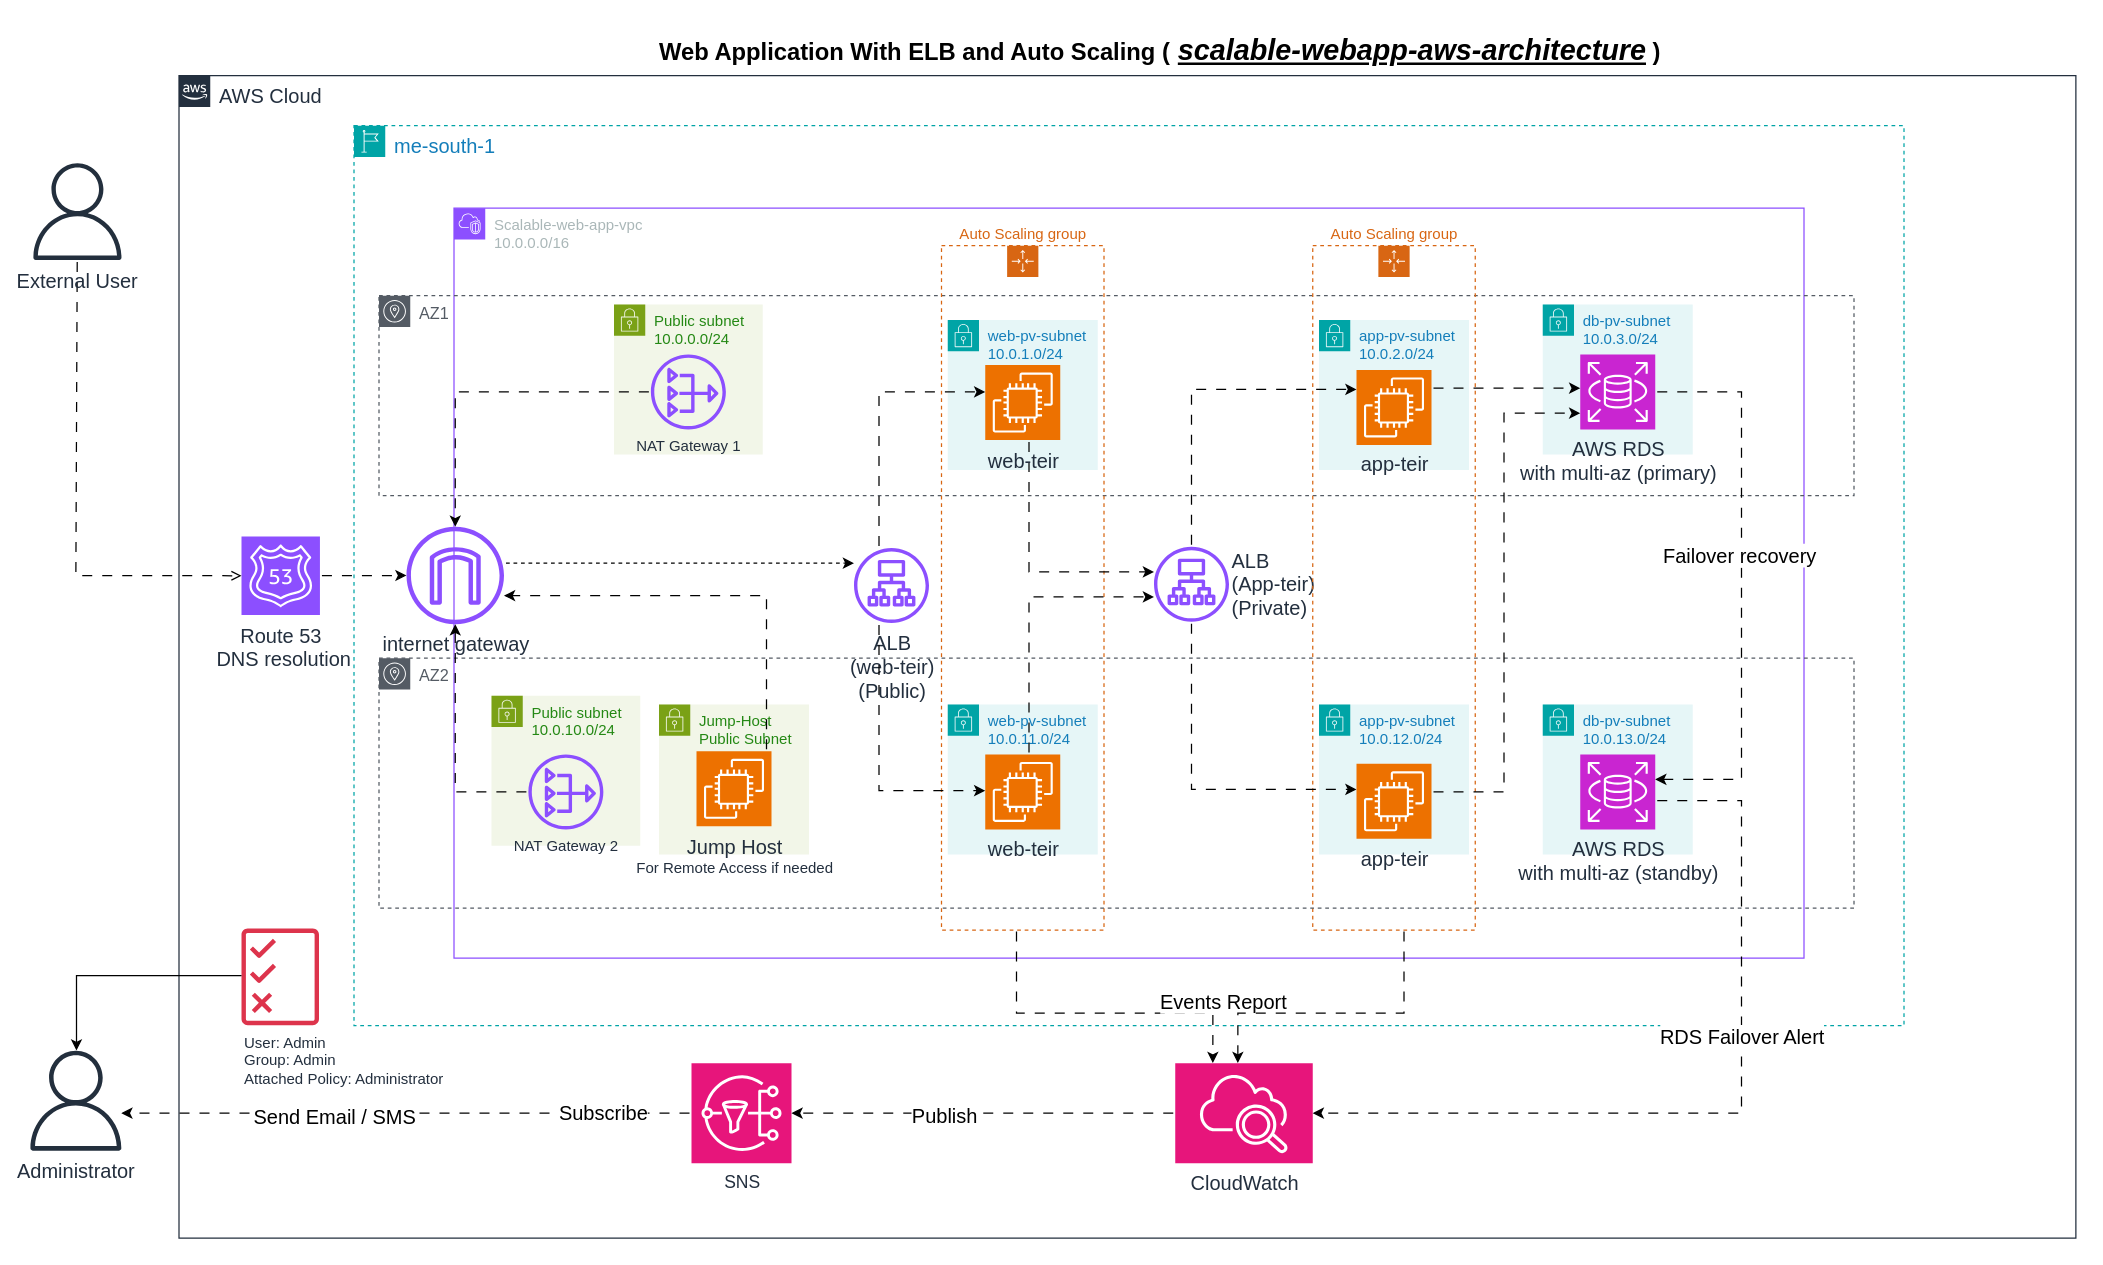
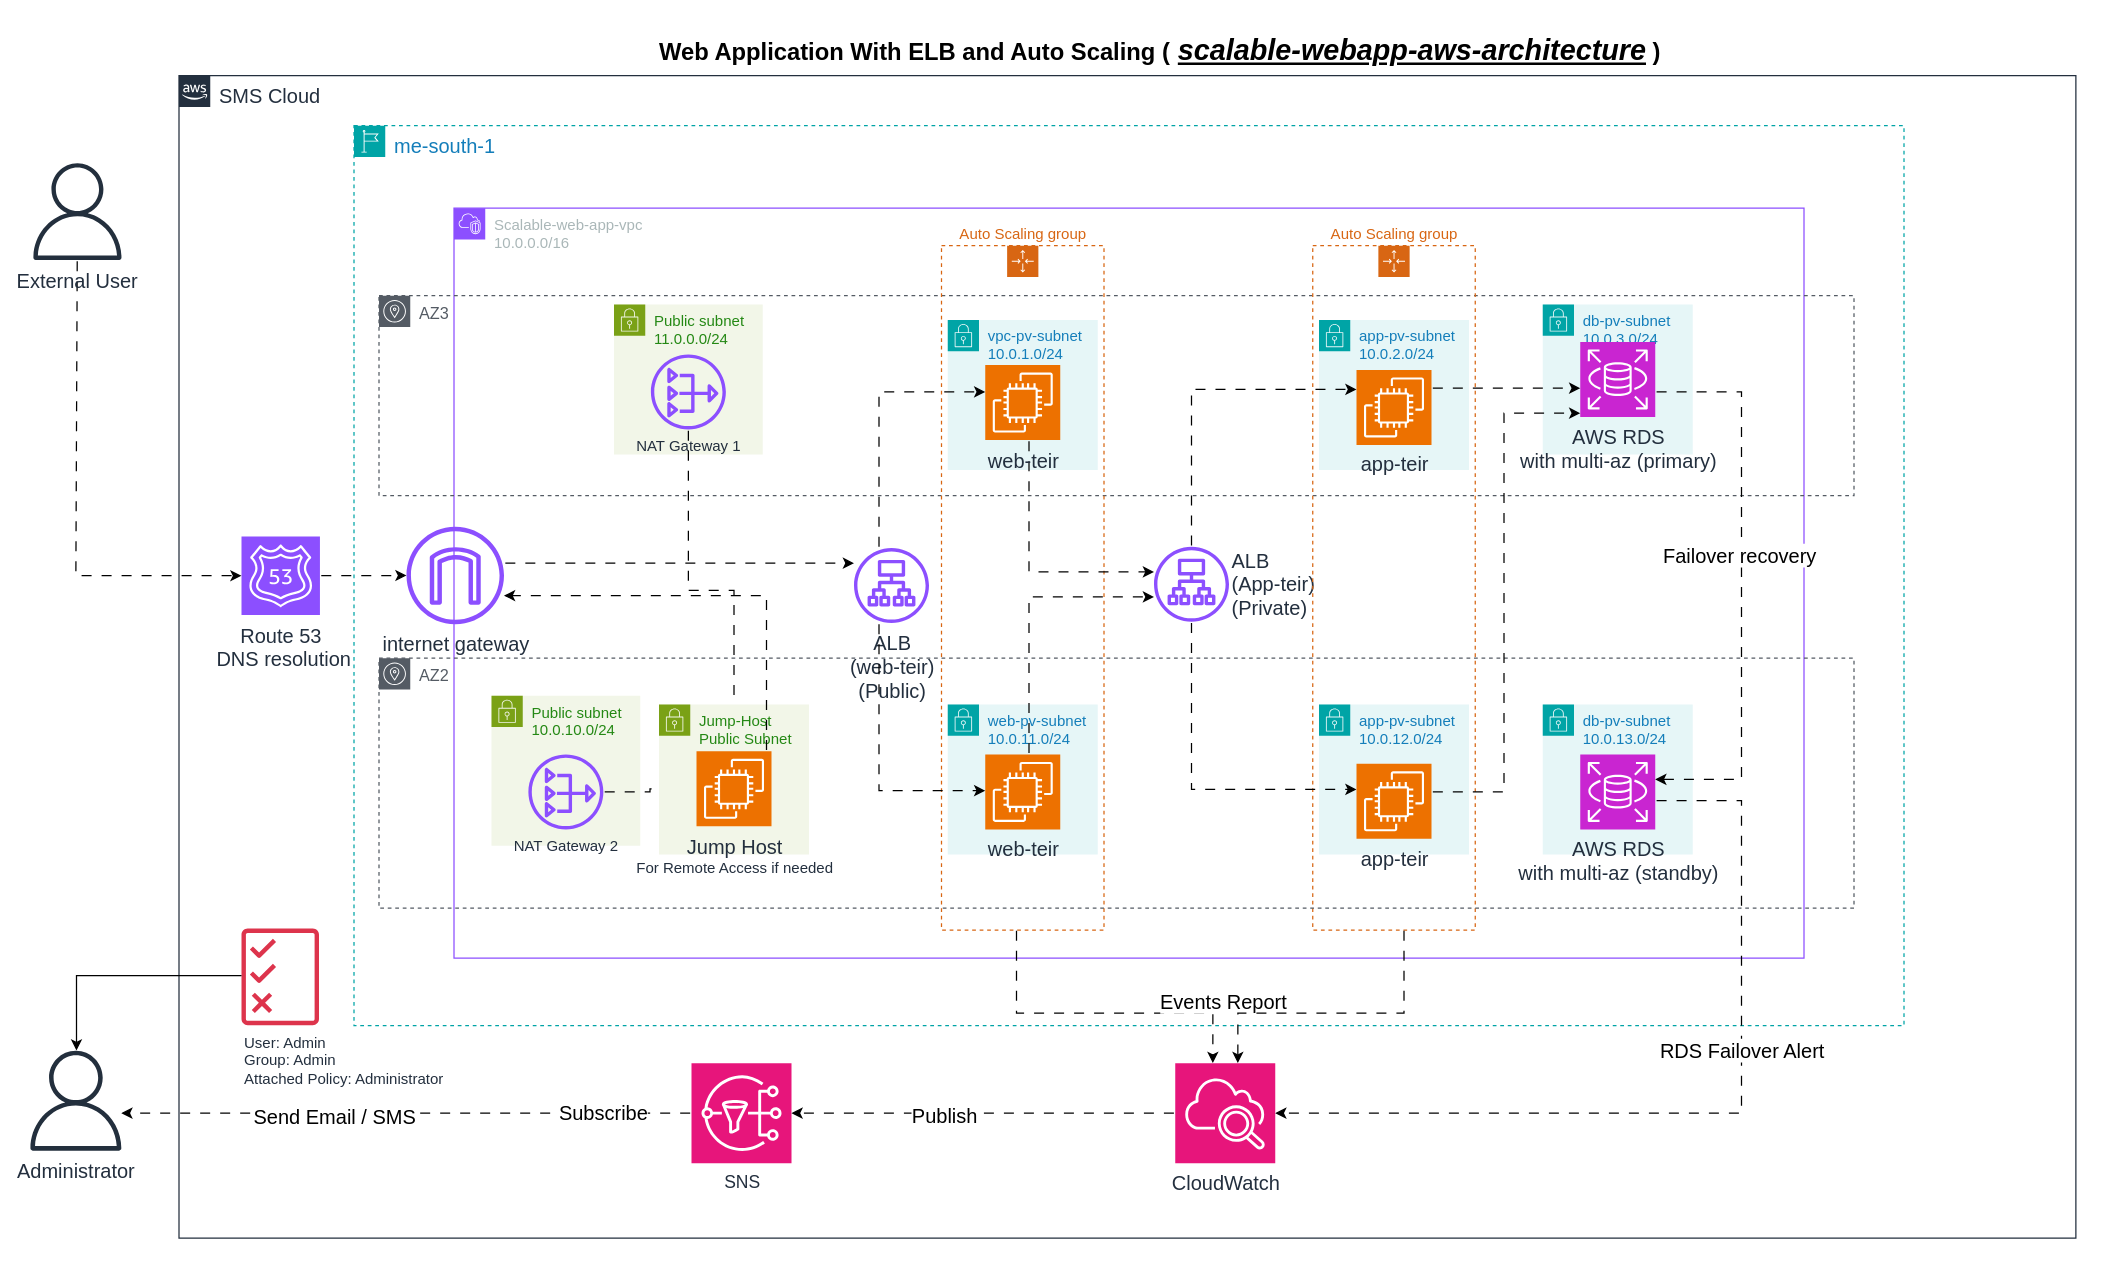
node "AWS Cloud": label "AWS Cloud" -> "SMS Cloud"
node "AZ1": label "AZ1" -> "AZ3"
node "Public subnet 10.0.0.0/24": label "Public subnet 10.0.0.0/24" -> "Public subnet 11.0.0.0/24"
node "web-pv-subnet 10.0.1.0/24": label "web-pv-subnet 10.0.1.0/24" -> "vpc-pv-subnet 10.0.1.0/24"
edge "NAT Gateway 1" -> "internet gateway": now "NAT Gateway 1" -> "Jump Host For Remote Access if needed"
node "AWS RDS with multi-az (primary)": moved (1618, 392) -> (1618, 379)
edge "internet gateway" -> "ALB (web-teir) (Public)": style dashed -> solid
edge "External User" -> "Route 53 DNS resolution": arrowhead open -> classic
edge "NAT Gateway 2" -> "internet gateway": now "NAT Gateway 2" -> "Jump Host For Remote Access if needed"
node "CloudWatch": size 138x100 -> 100x100
